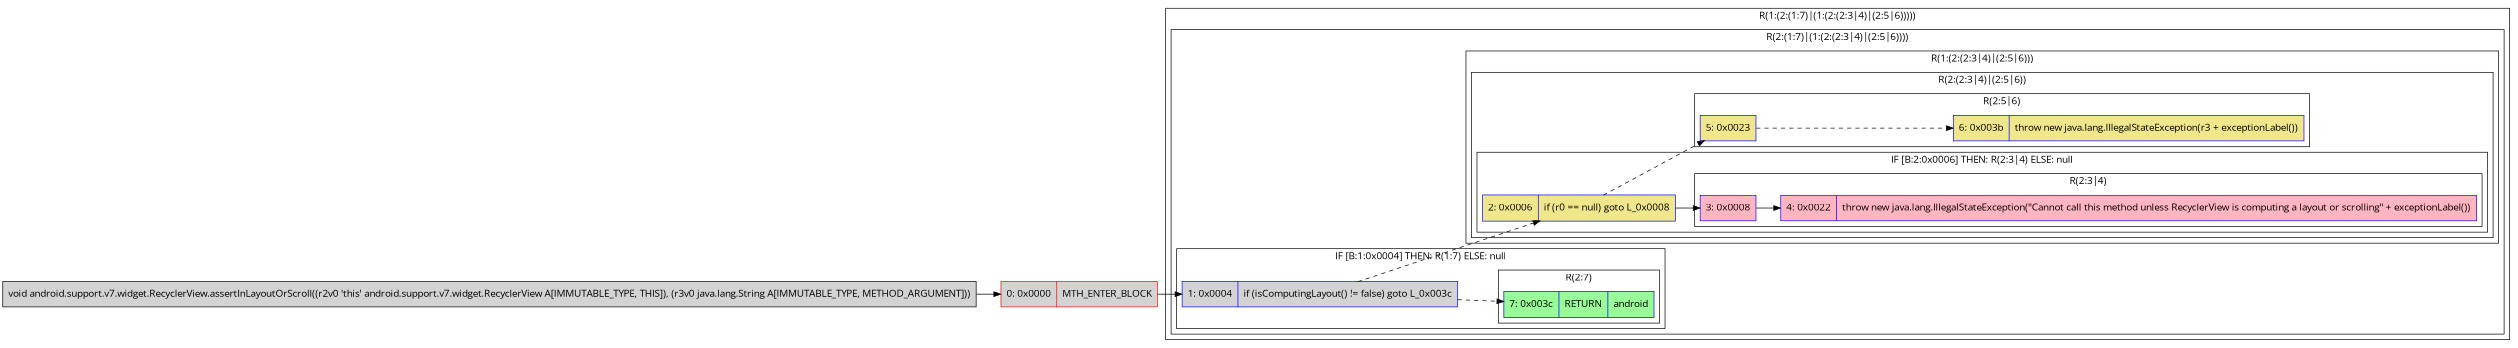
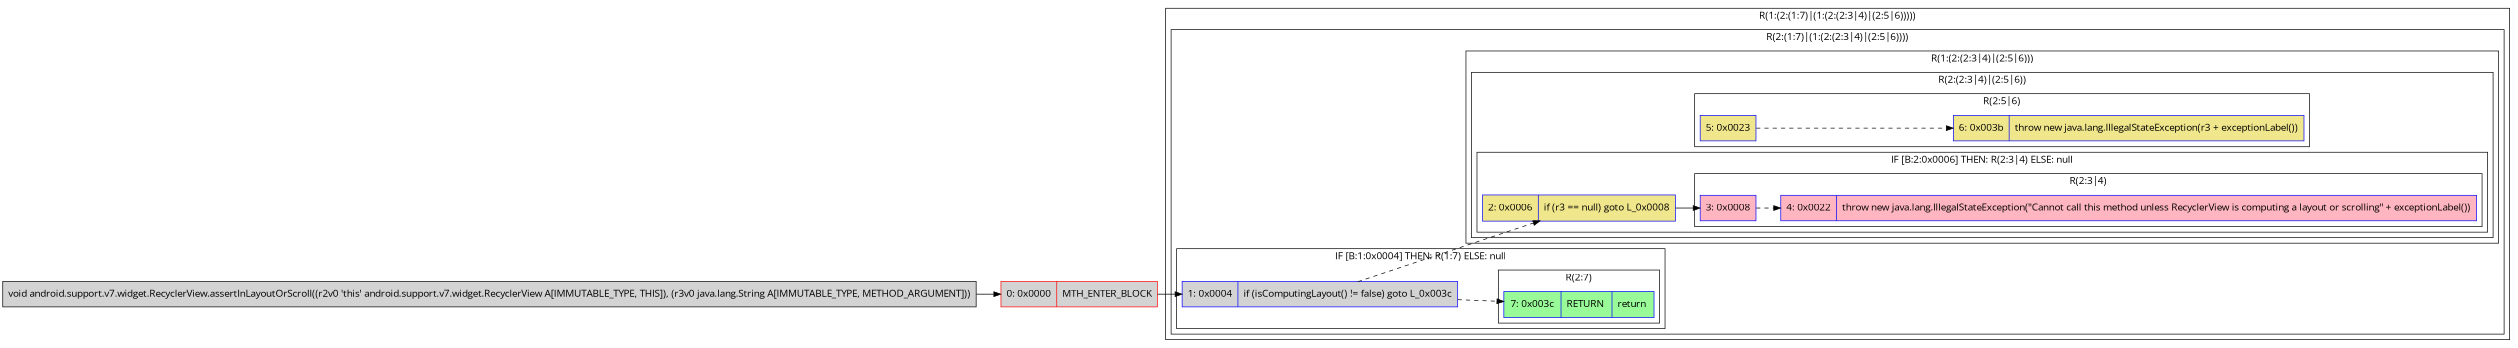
edge "2: 0x0006" -> "5: 0x0023": removed
node "2: 0x0006": text "if (r0 == null) goto L_0x0008" -> "if (r3 == null) goto L_0x0008"
edge "3: 0x0008" -> "4: 0x0022": style solid -> dashed
node "7: 0x003c": text "android" -> "return"
